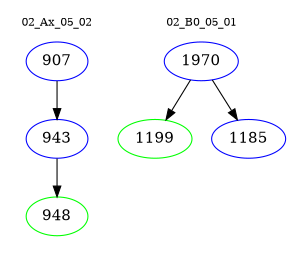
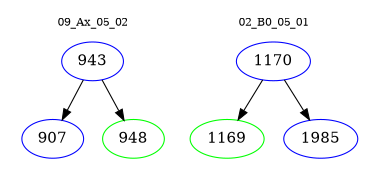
cluster "02_Ax_05_02": label "02_Ax_05_02" -> "09_Ax_05_02"
node "1970": label "1970" -> "1170"
edge "907" -> "943": reversed
node "1199": label "1199" -> "1169"
node "1185": label "1185" -> "1985"
